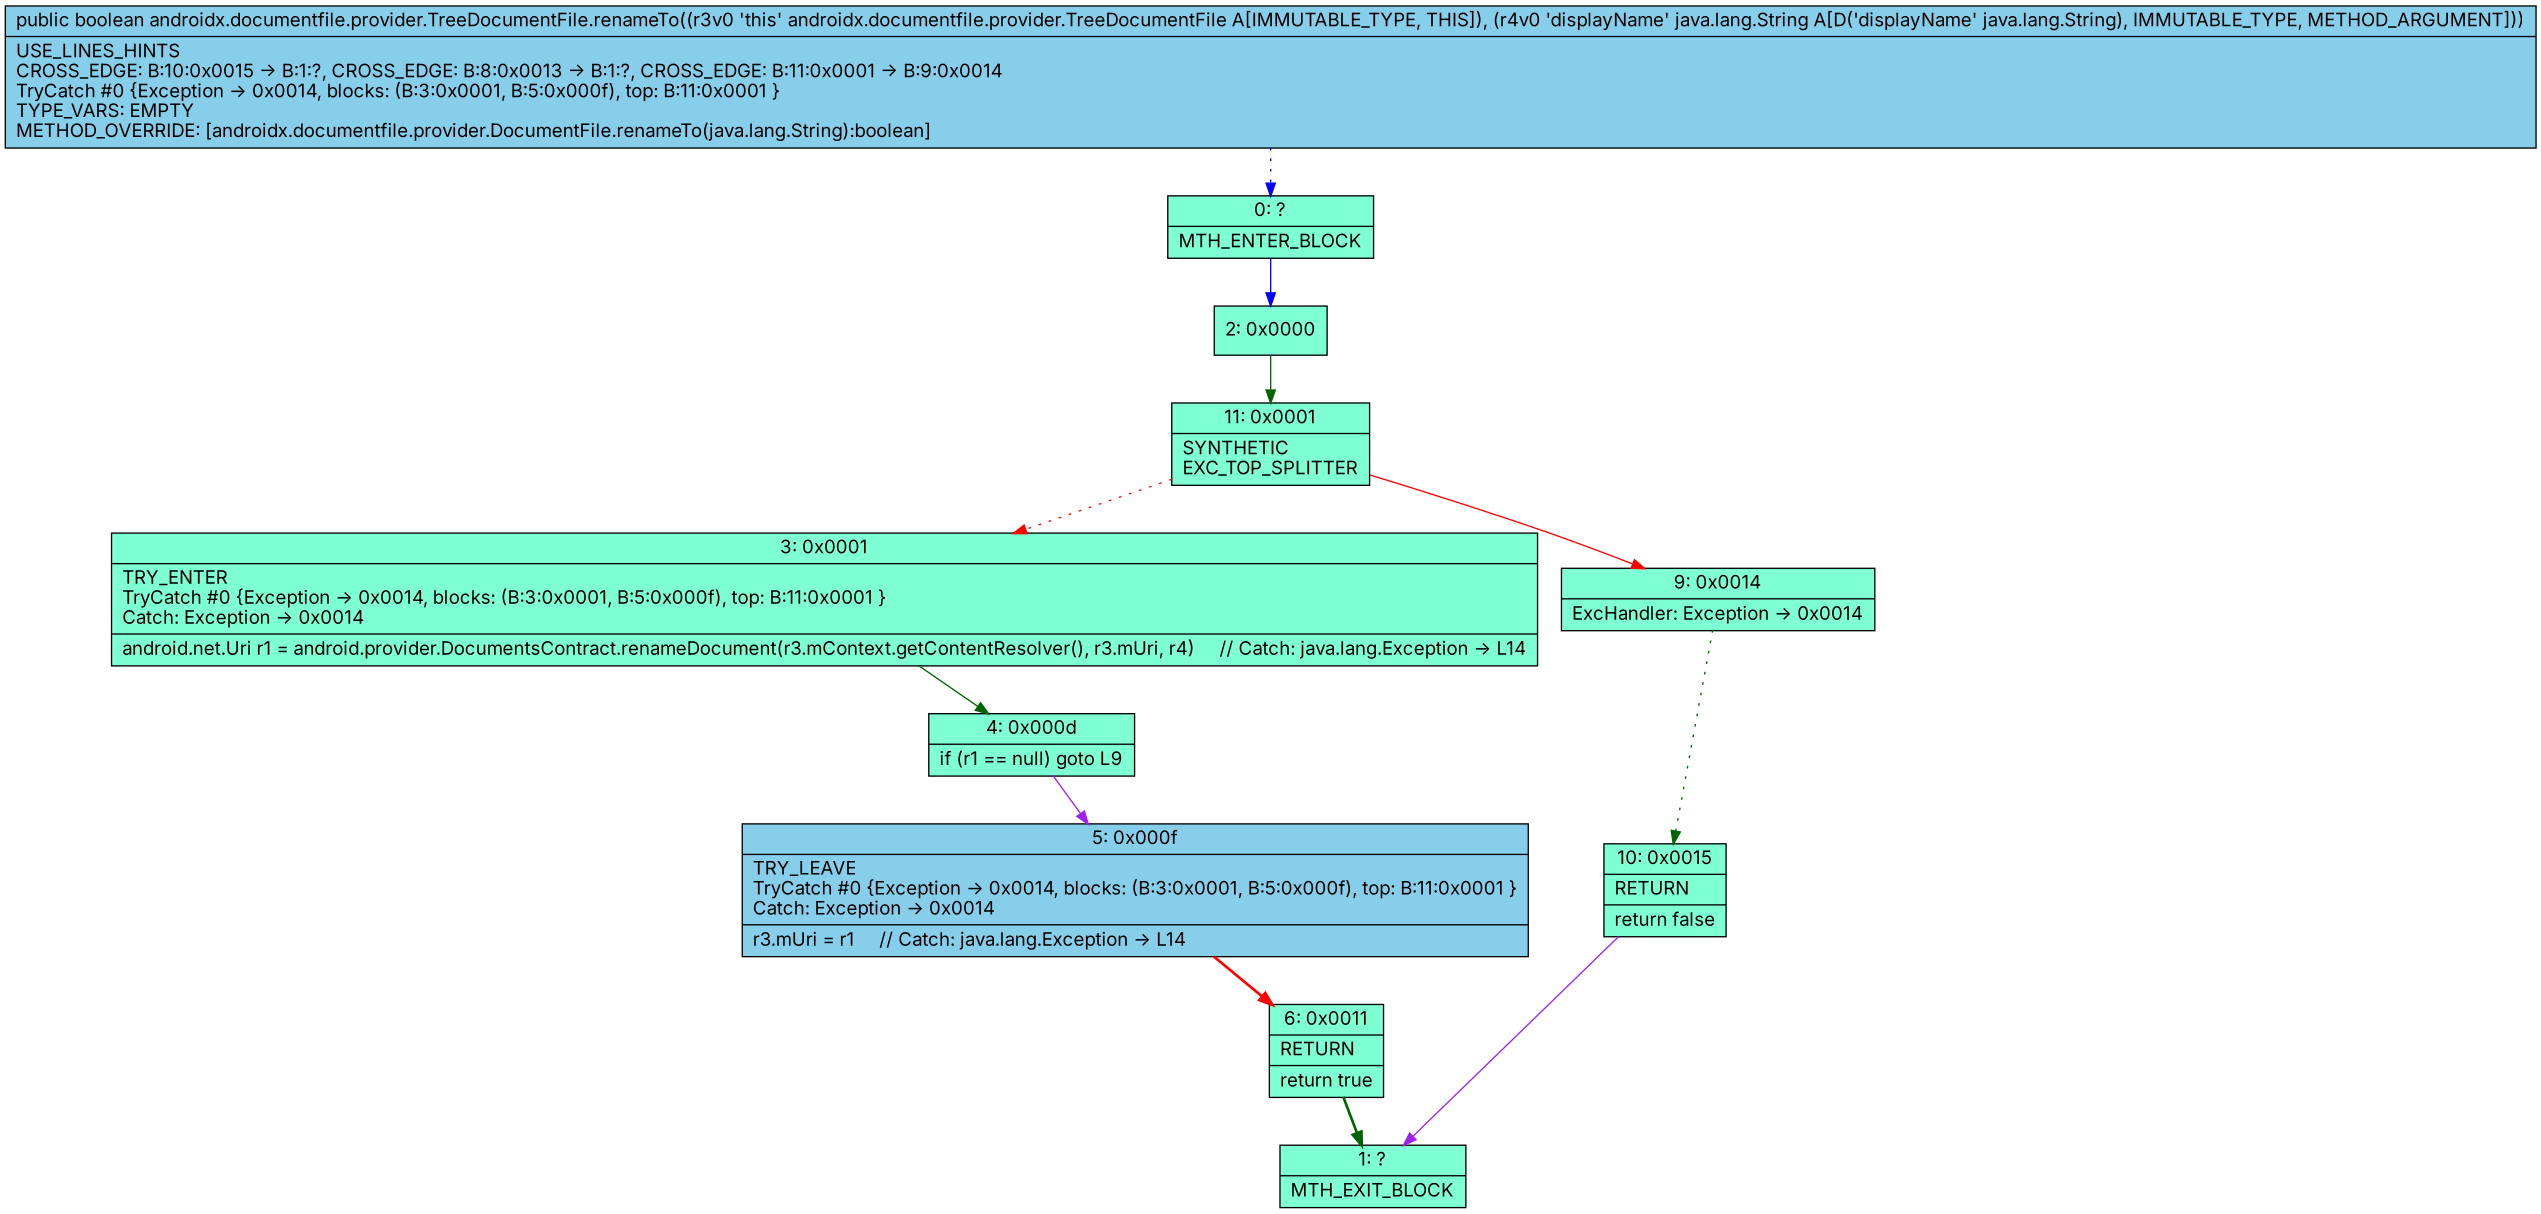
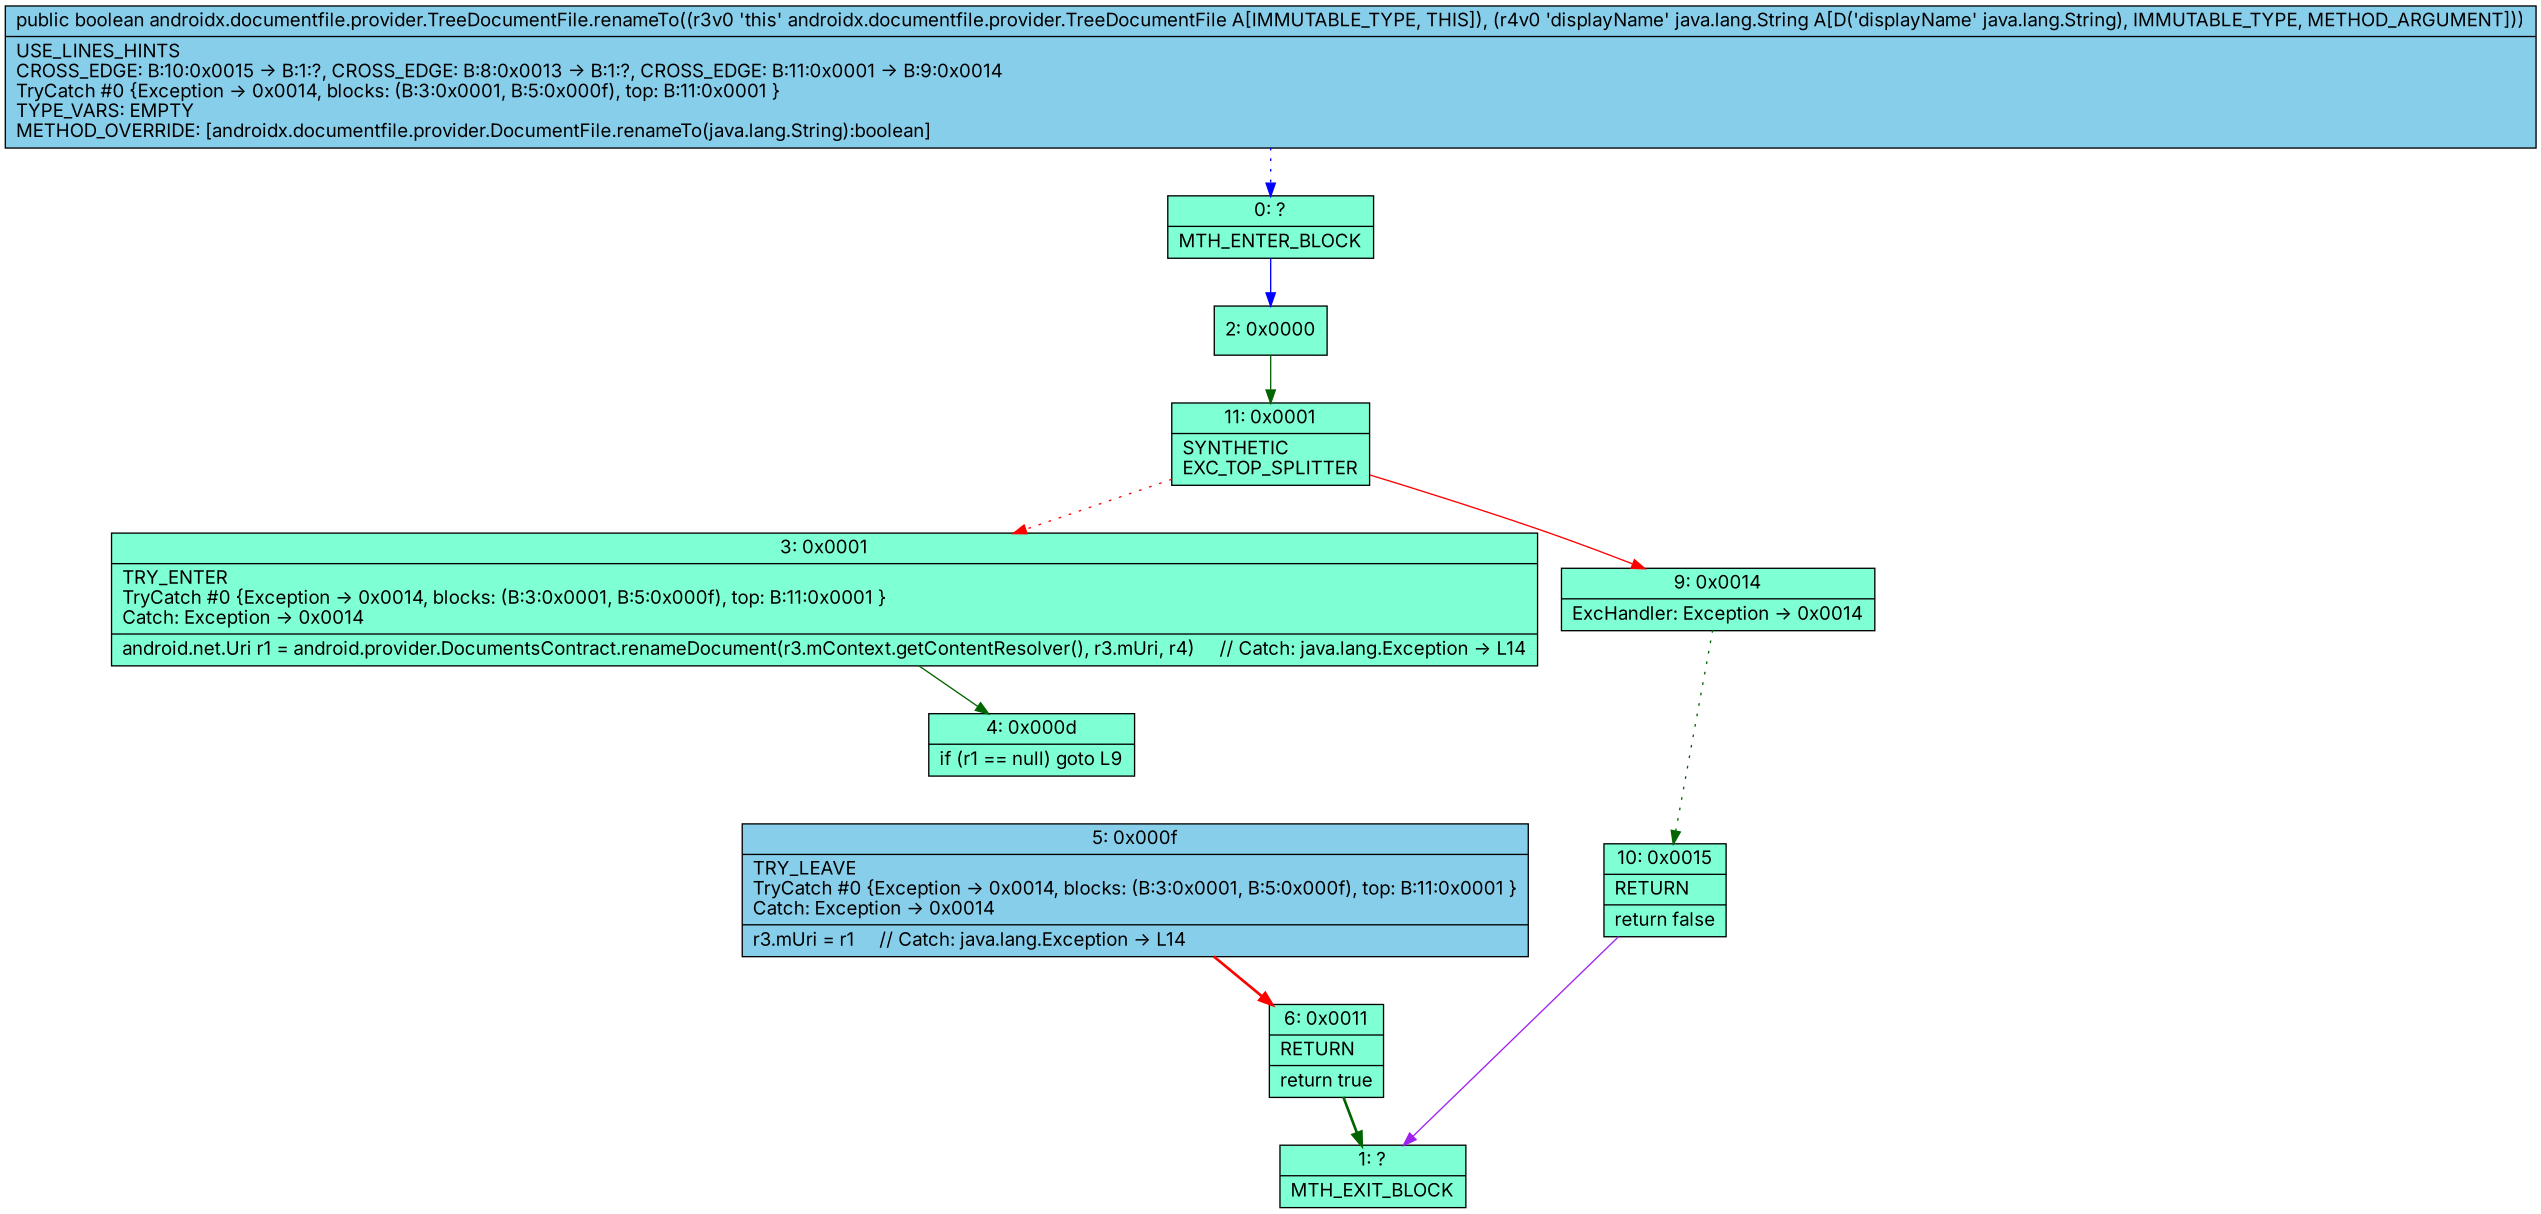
edge "4: 0x000d" -> "5: 0x000f": removed
